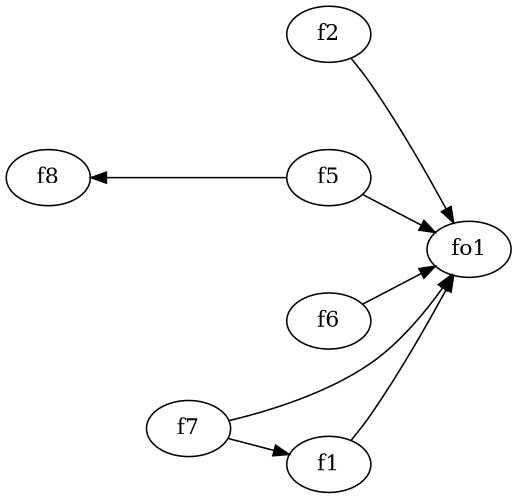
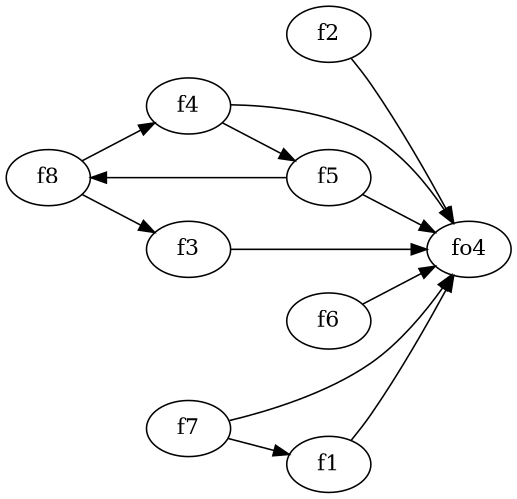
node "f4": added
node "f3": added
node "fo1": label "fo1" -> "fo4"
